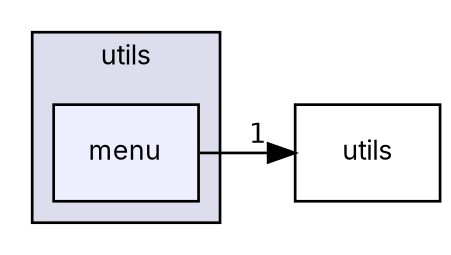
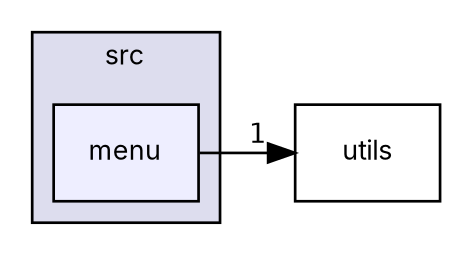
cluster "utils": label "utils" -> "src"
